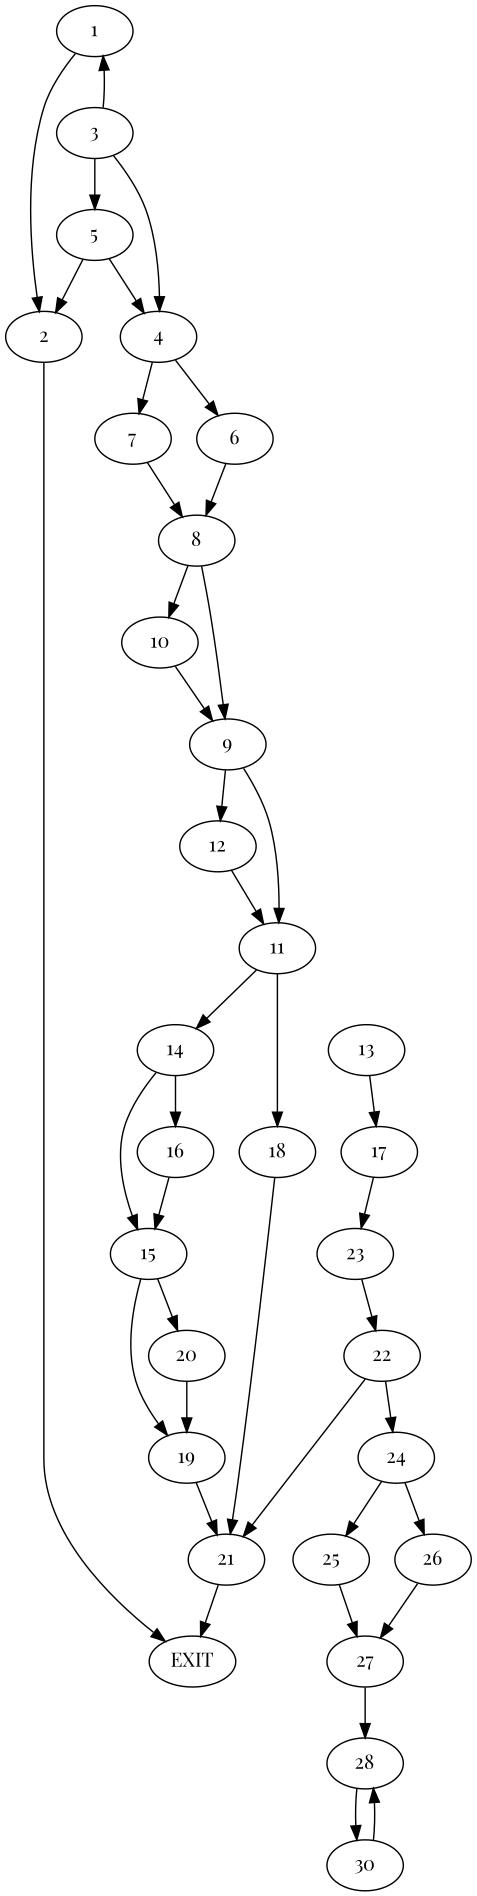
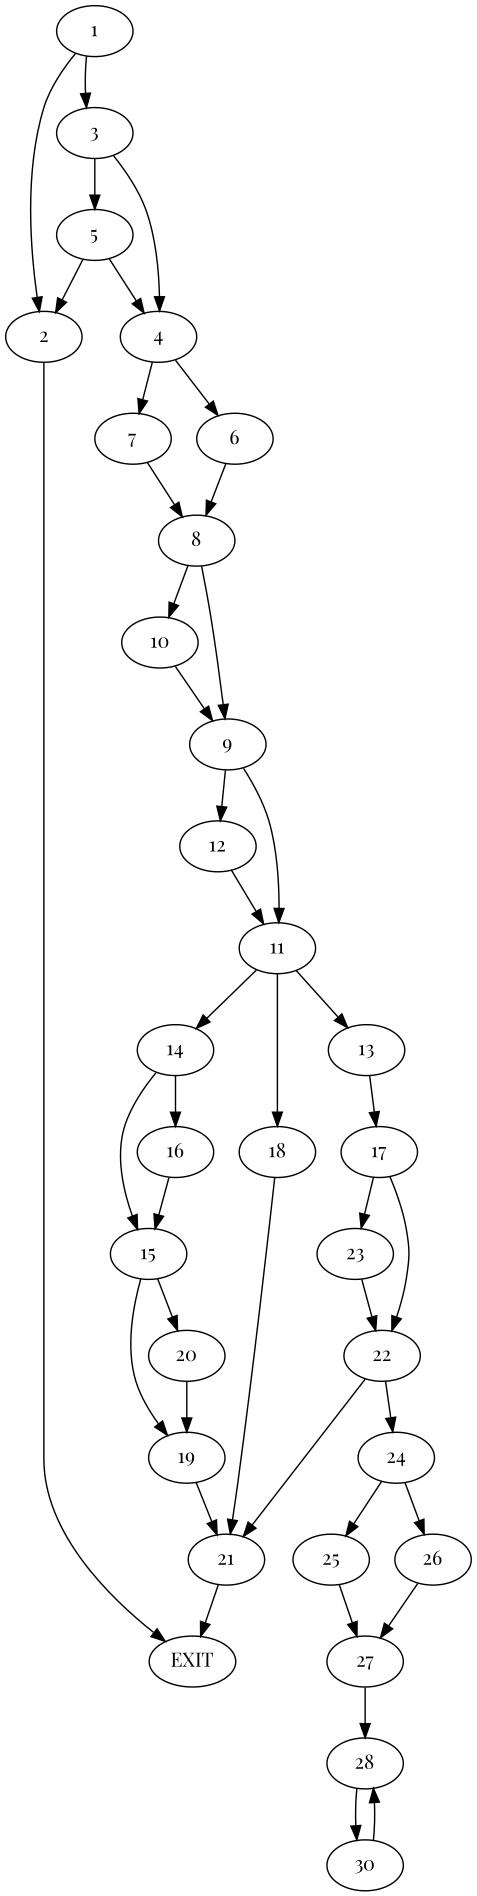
edge "3" -> "1": reversed
edge "11" -> "13": added
edge "17" -> "22": added
